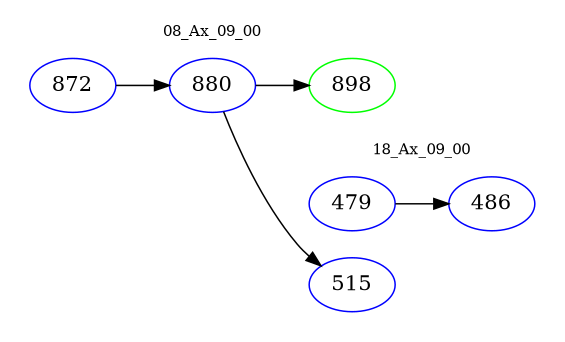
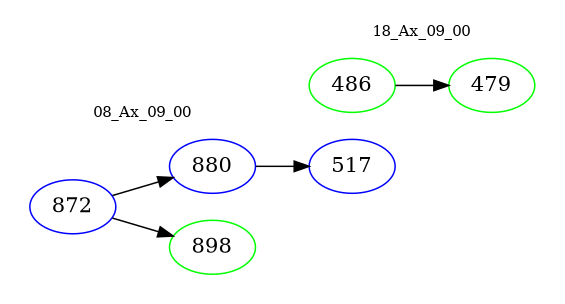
edge "880" -> "898": now "872" -> "898"
node "479": color blue -> green
edge "479" -> "486": reversed
node "486": color blue -> green
node "515": label "515" -> "517"
